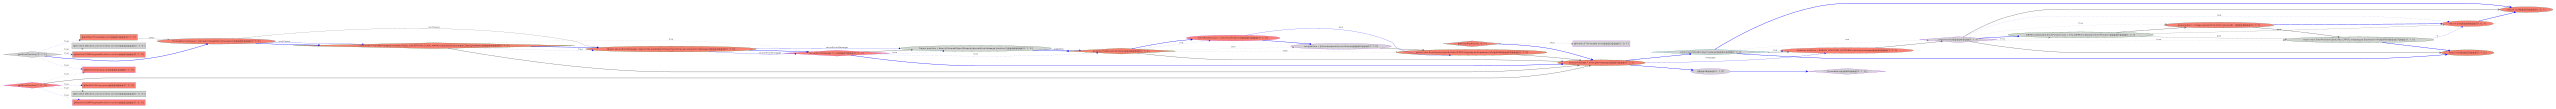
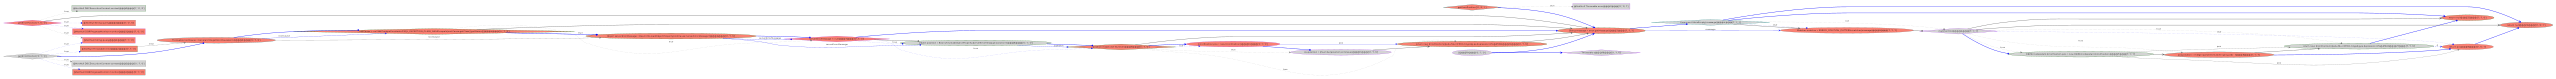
edge "String message = error.getMessage()@@@3@@@['1', '1', '1']" -> "{}@@@18@@@['0', '1', '0']": reversed
